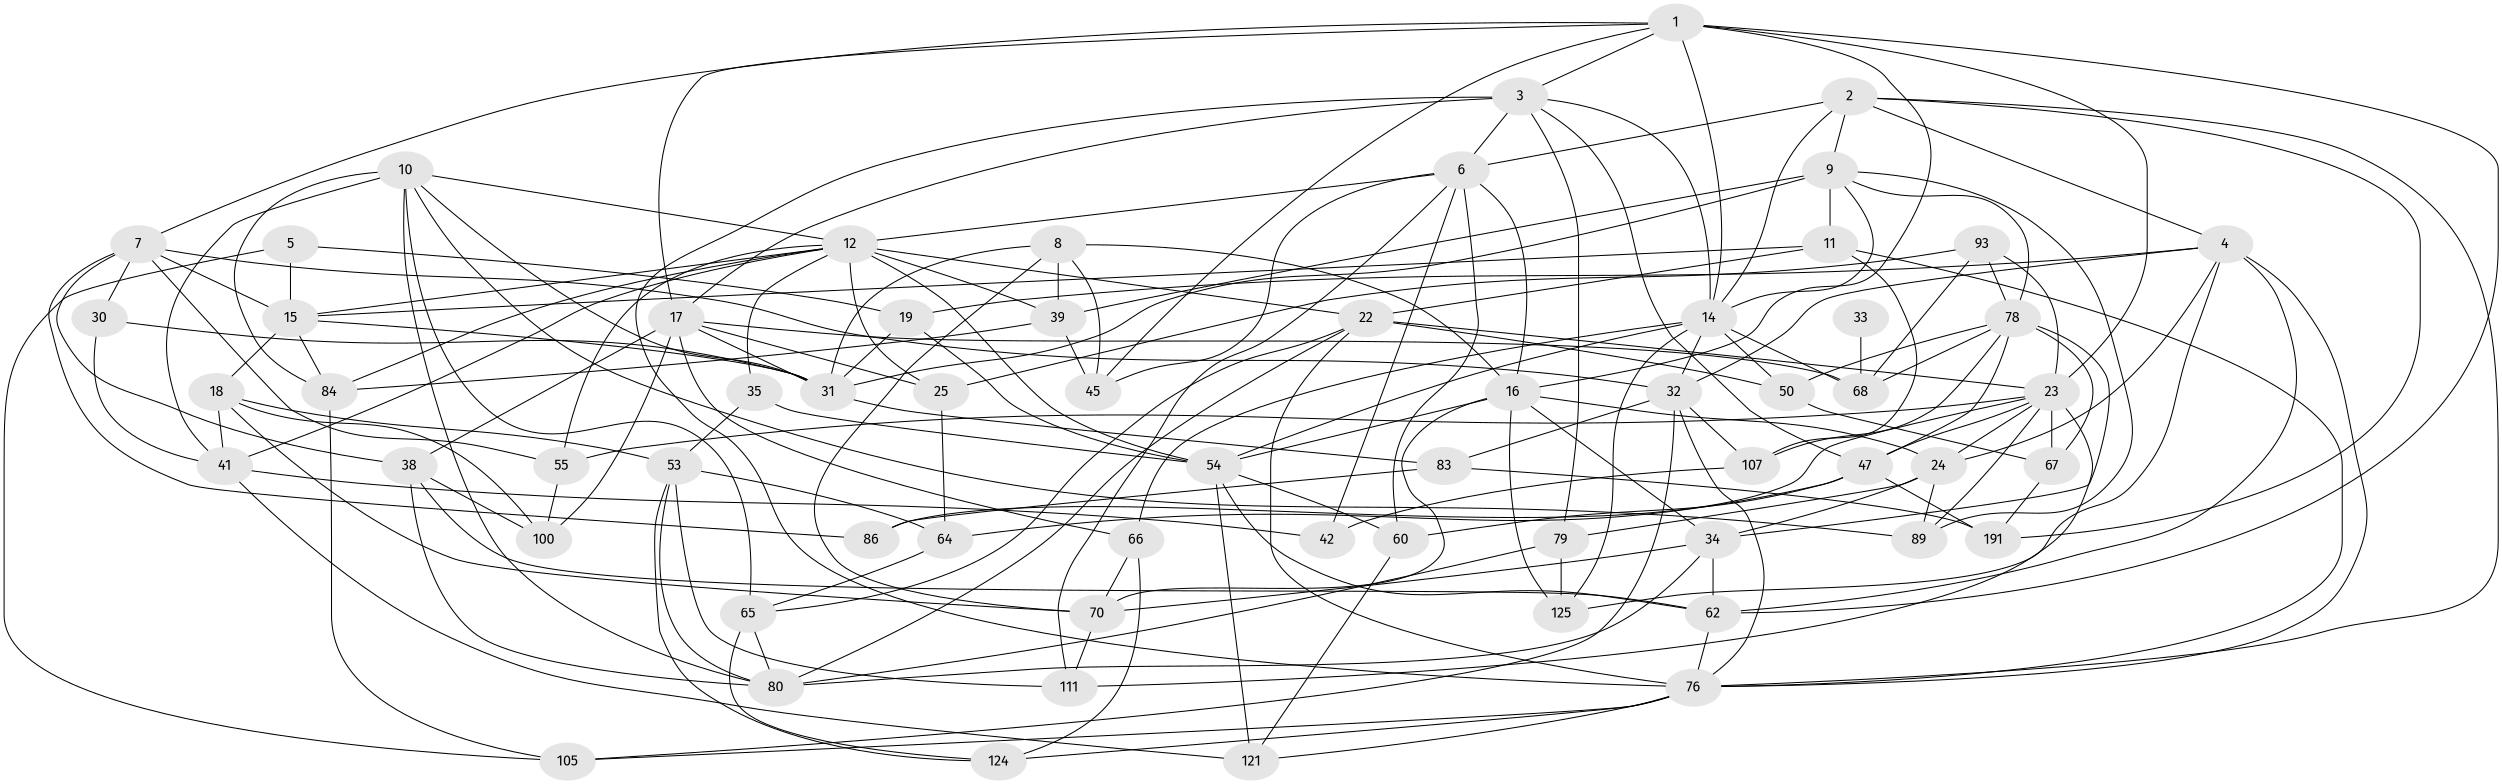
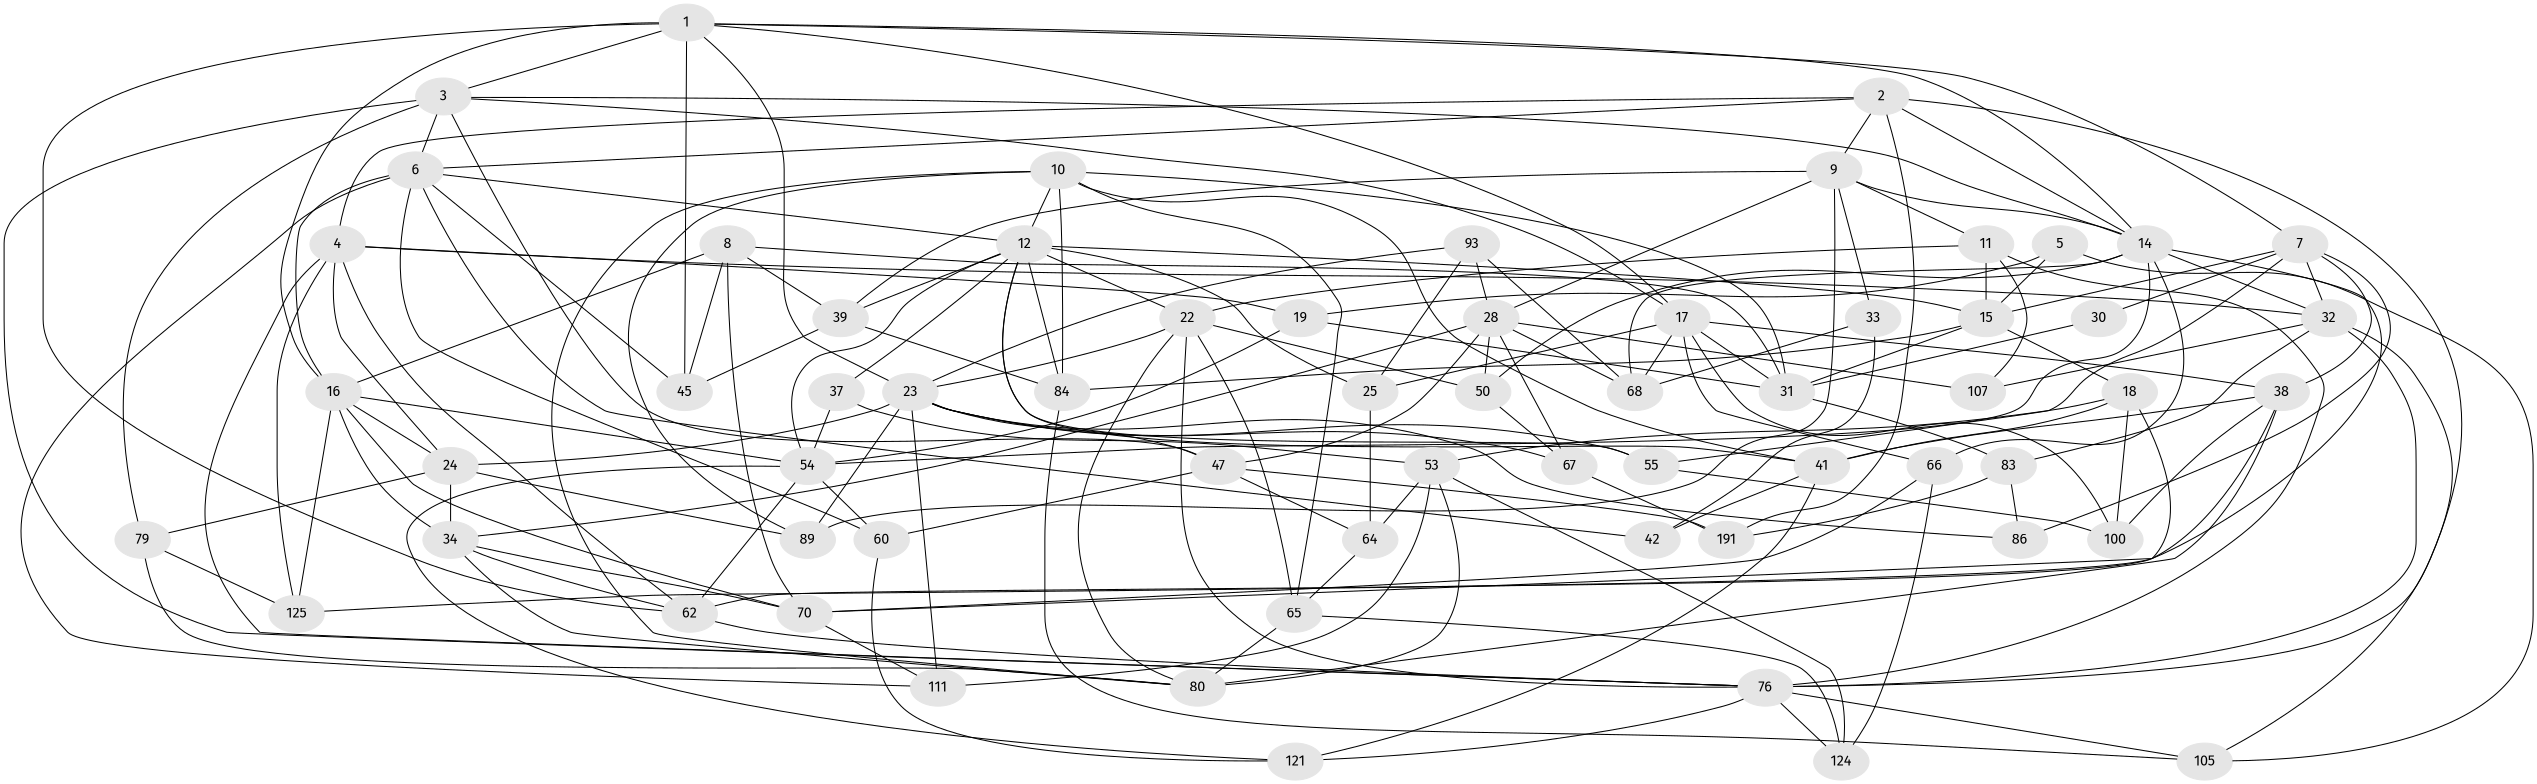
edge "9" -- "31": now "9" -- "33"
node "78": label "78" -> "28"
node "35": label "35" -> "37"
edge "30" -- "41": now "38" -- "41"
edge "107" -- "42": now "33" -- "42"
